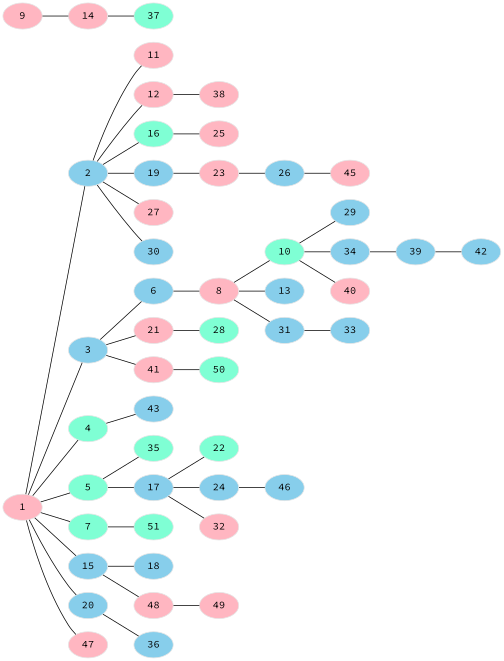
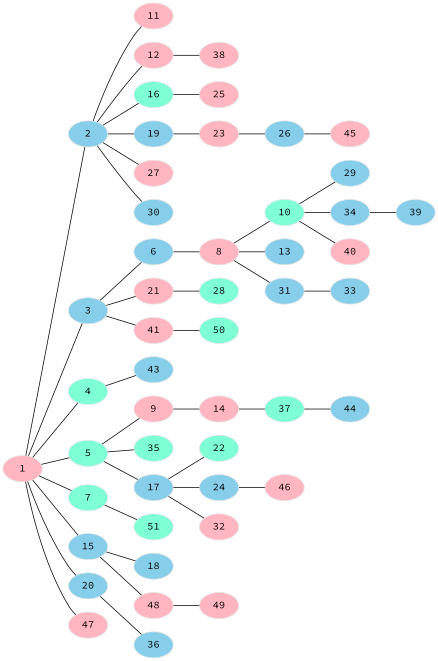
node "42": removed
node "44": added
edge "9" -- "5": added
node "46": fillcolor skyblue -> lightpink
